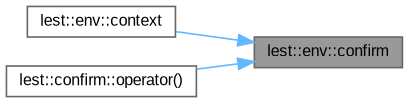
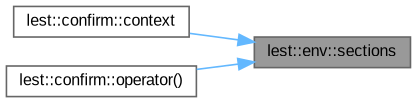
node "lest::env::context": label "lest::env::context" -> "lest::confirm::context"
node "lest::env::confirm": label "lest::env::confirm" -> "lest::env::sections"
